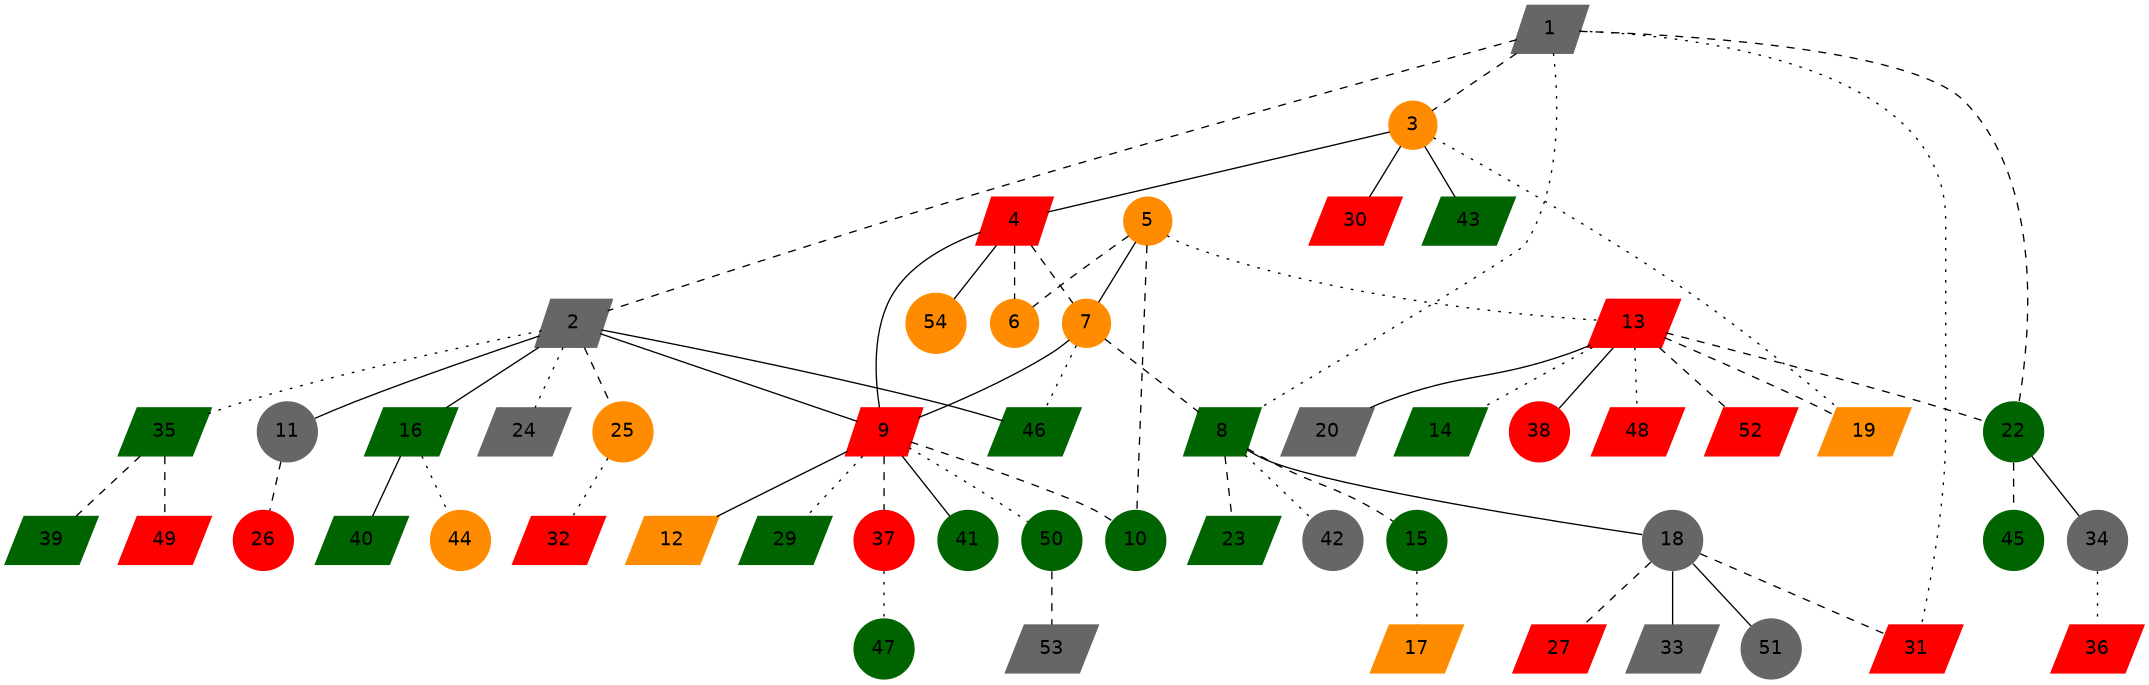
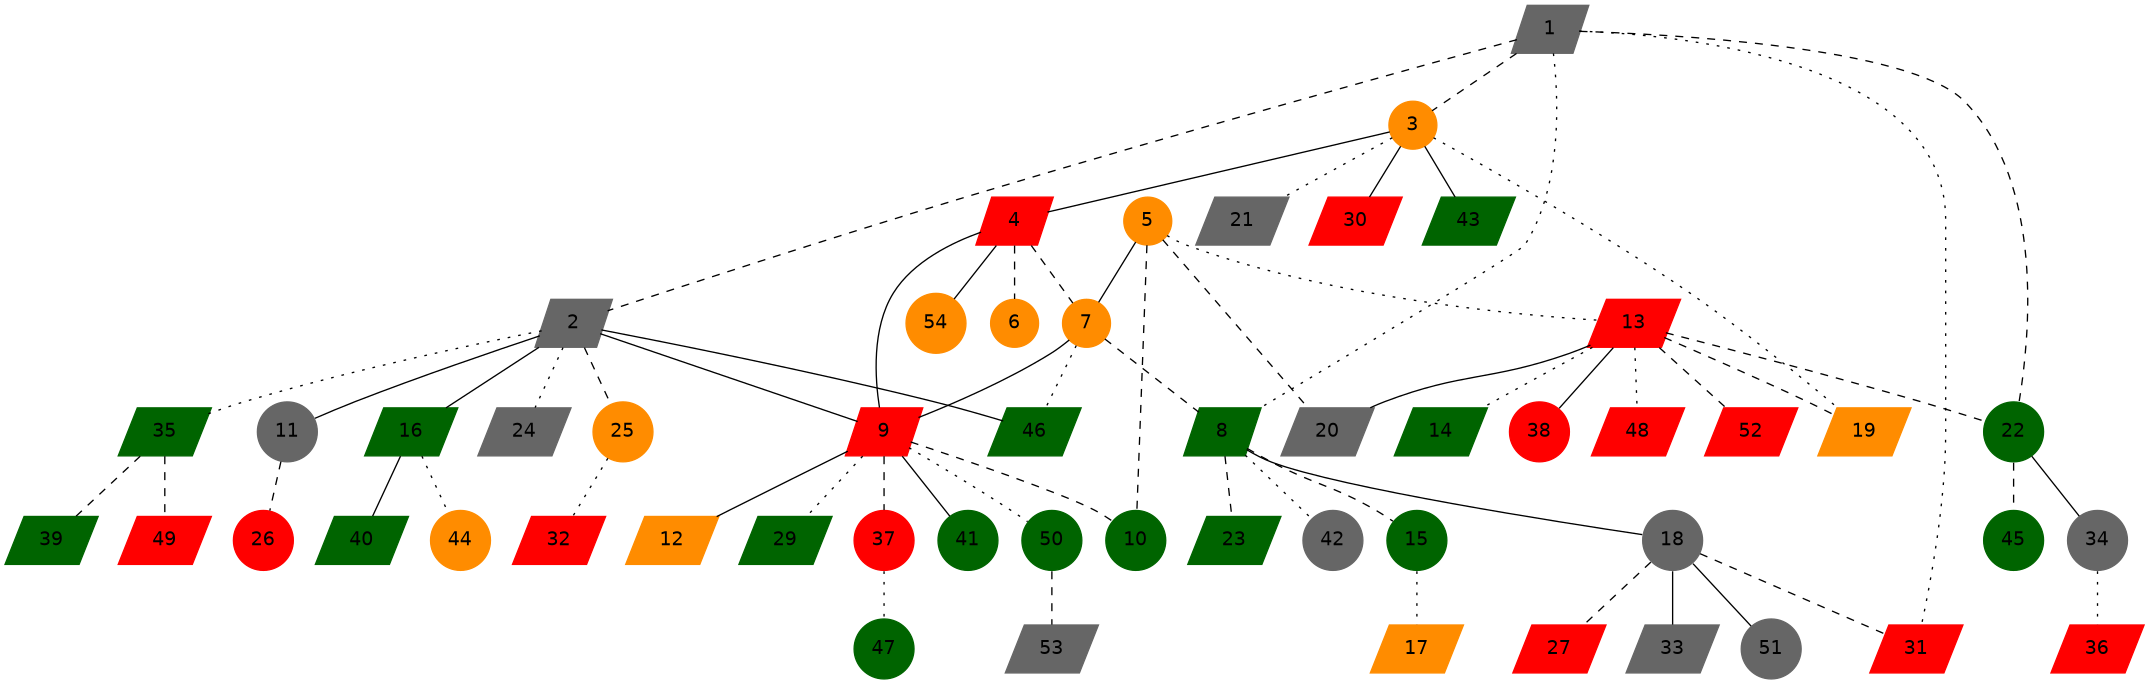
node "21": added
edge "5" -- "6": now "5" -- "20"
